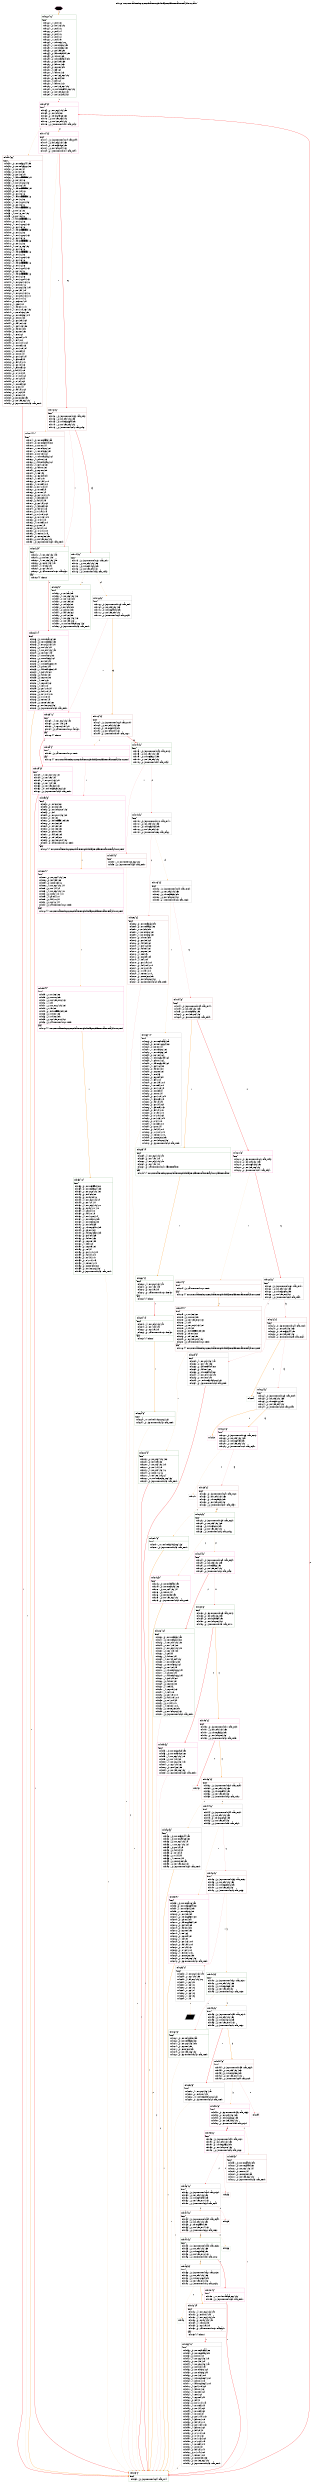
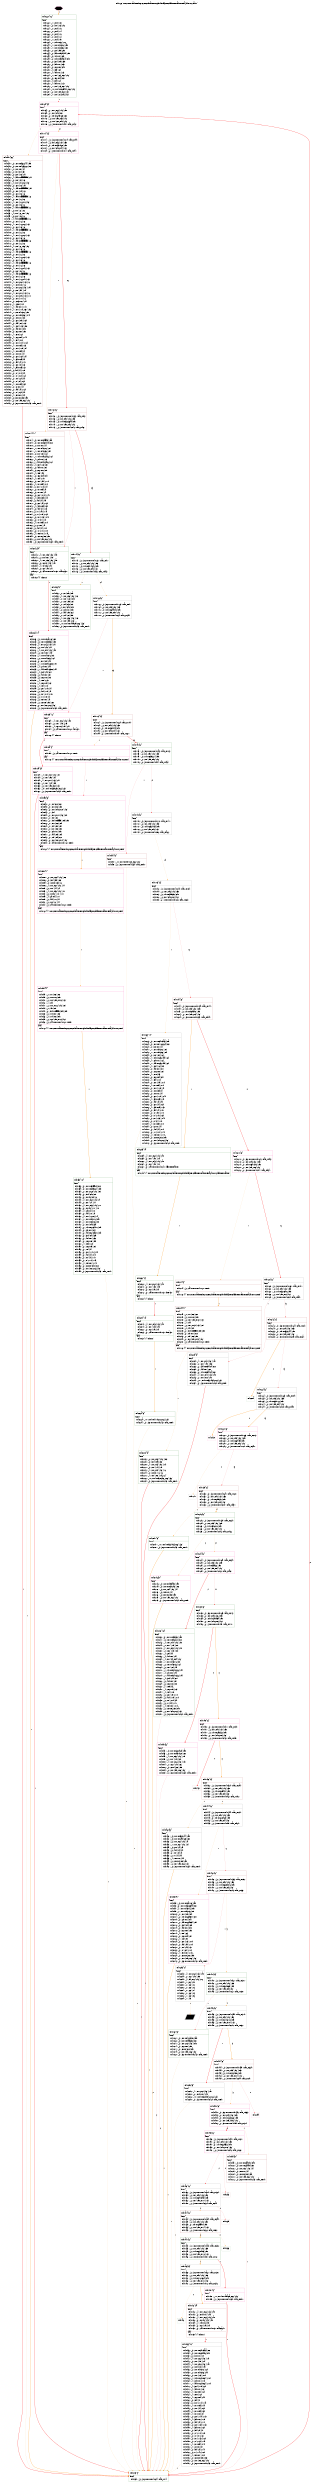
node "0x4020e6 [86]": removed
